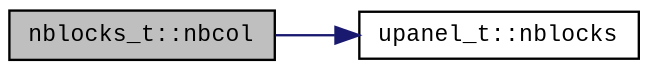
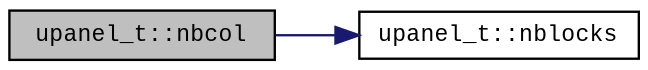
node "nblocks_t::nbcol": label "nblocks_t::nbcol" -> "upanel_t::nbcol"
